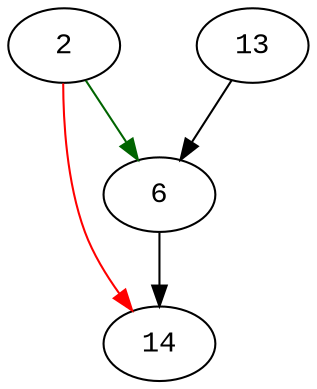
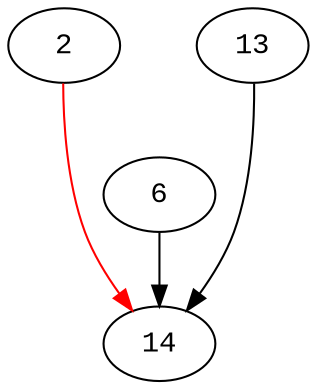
edge "2" -> "6": removed
edge "13" -> "6": now "13" -> "14"
